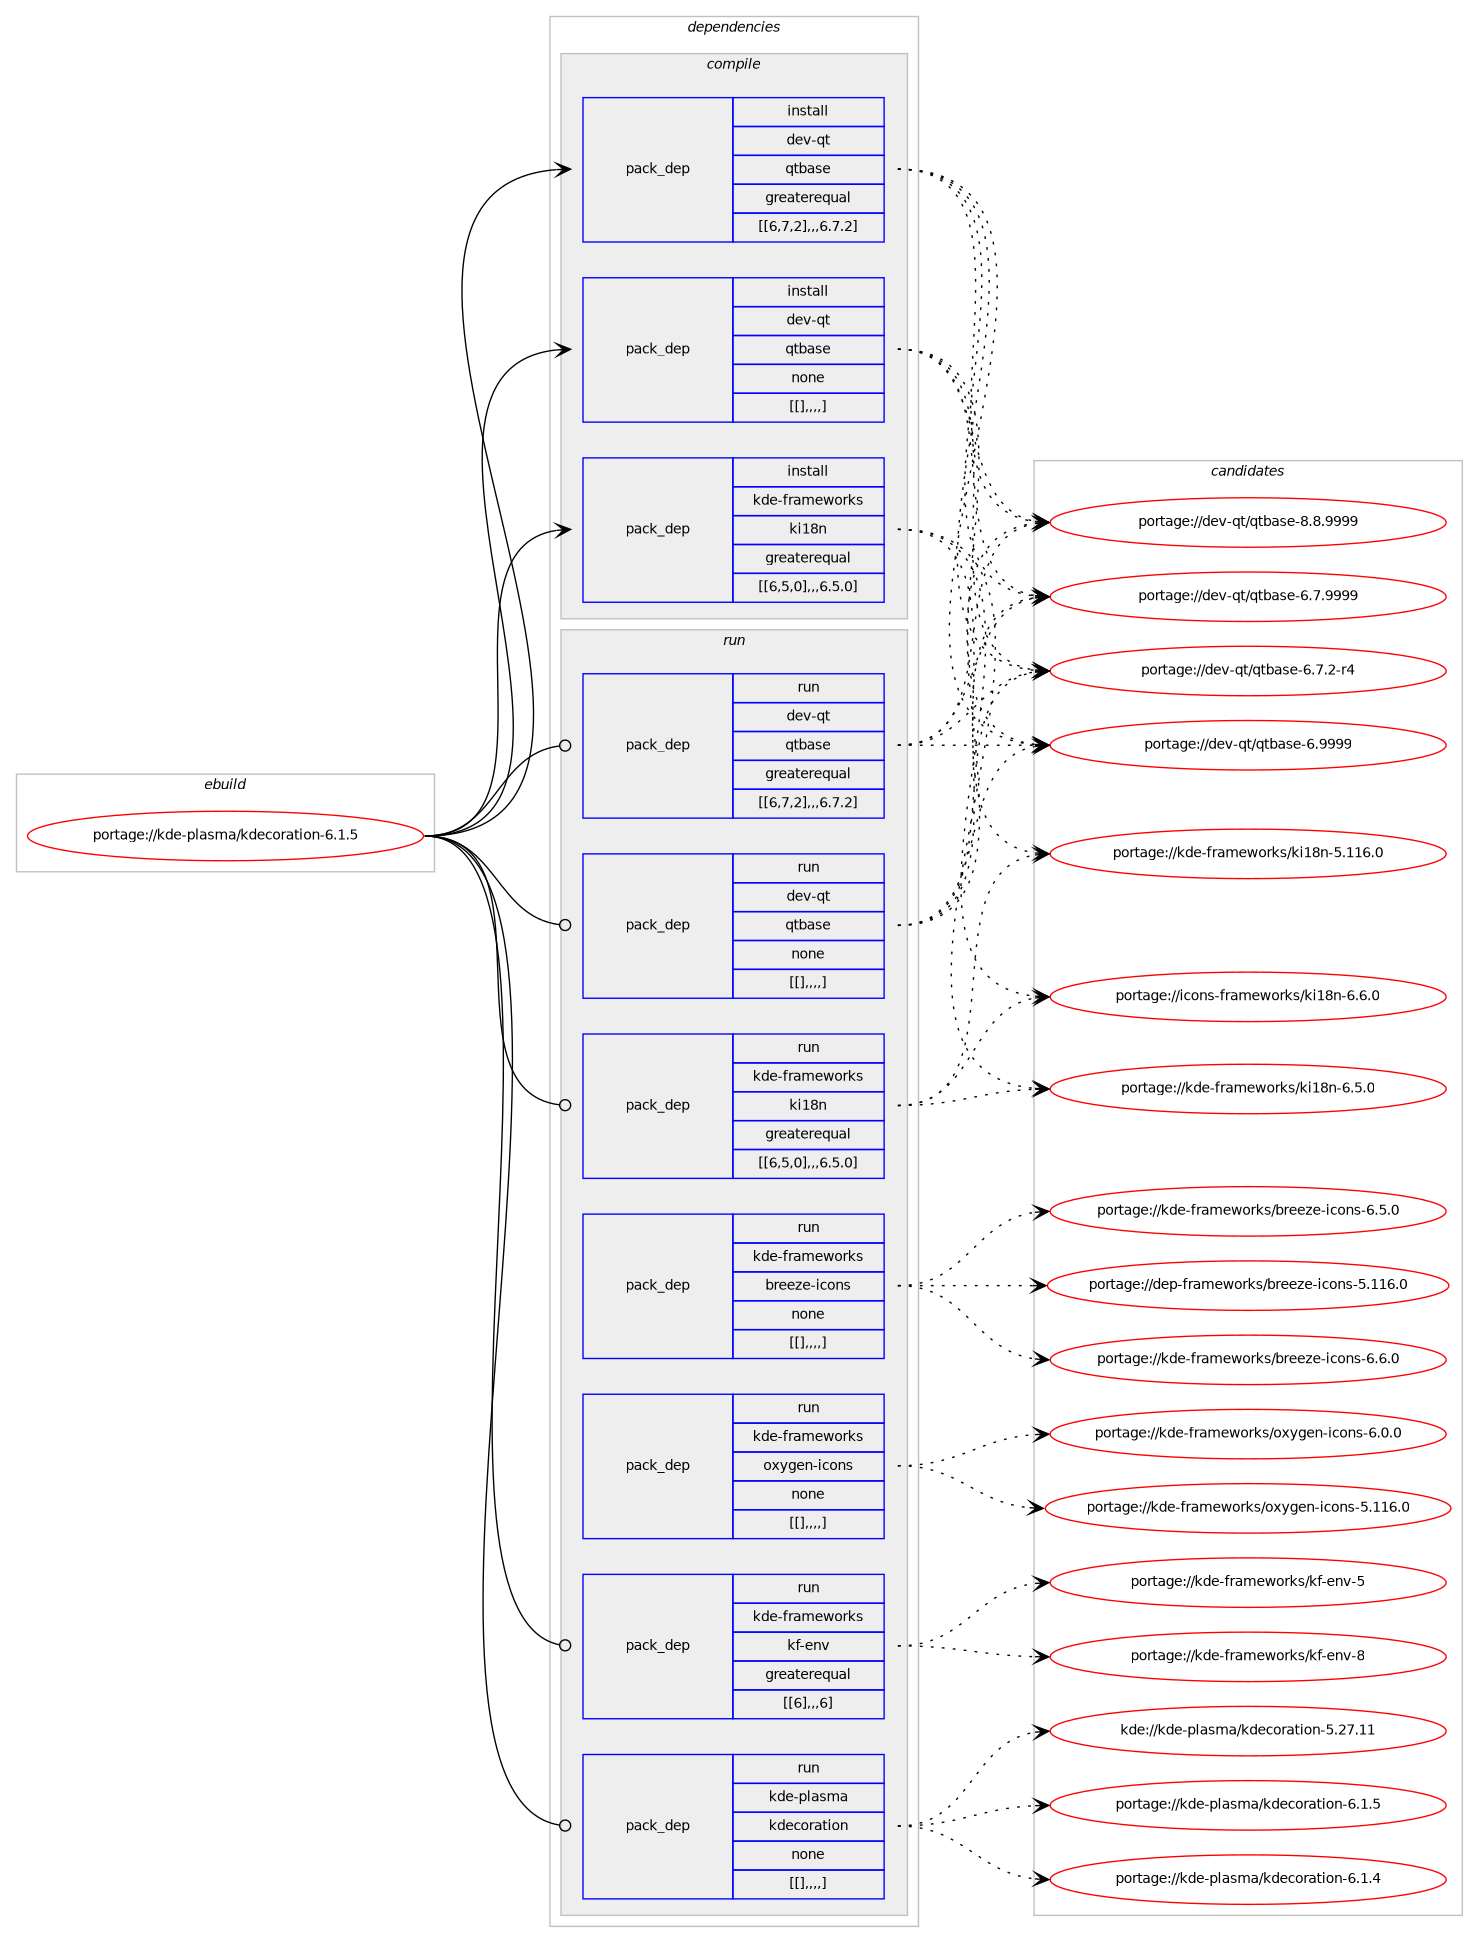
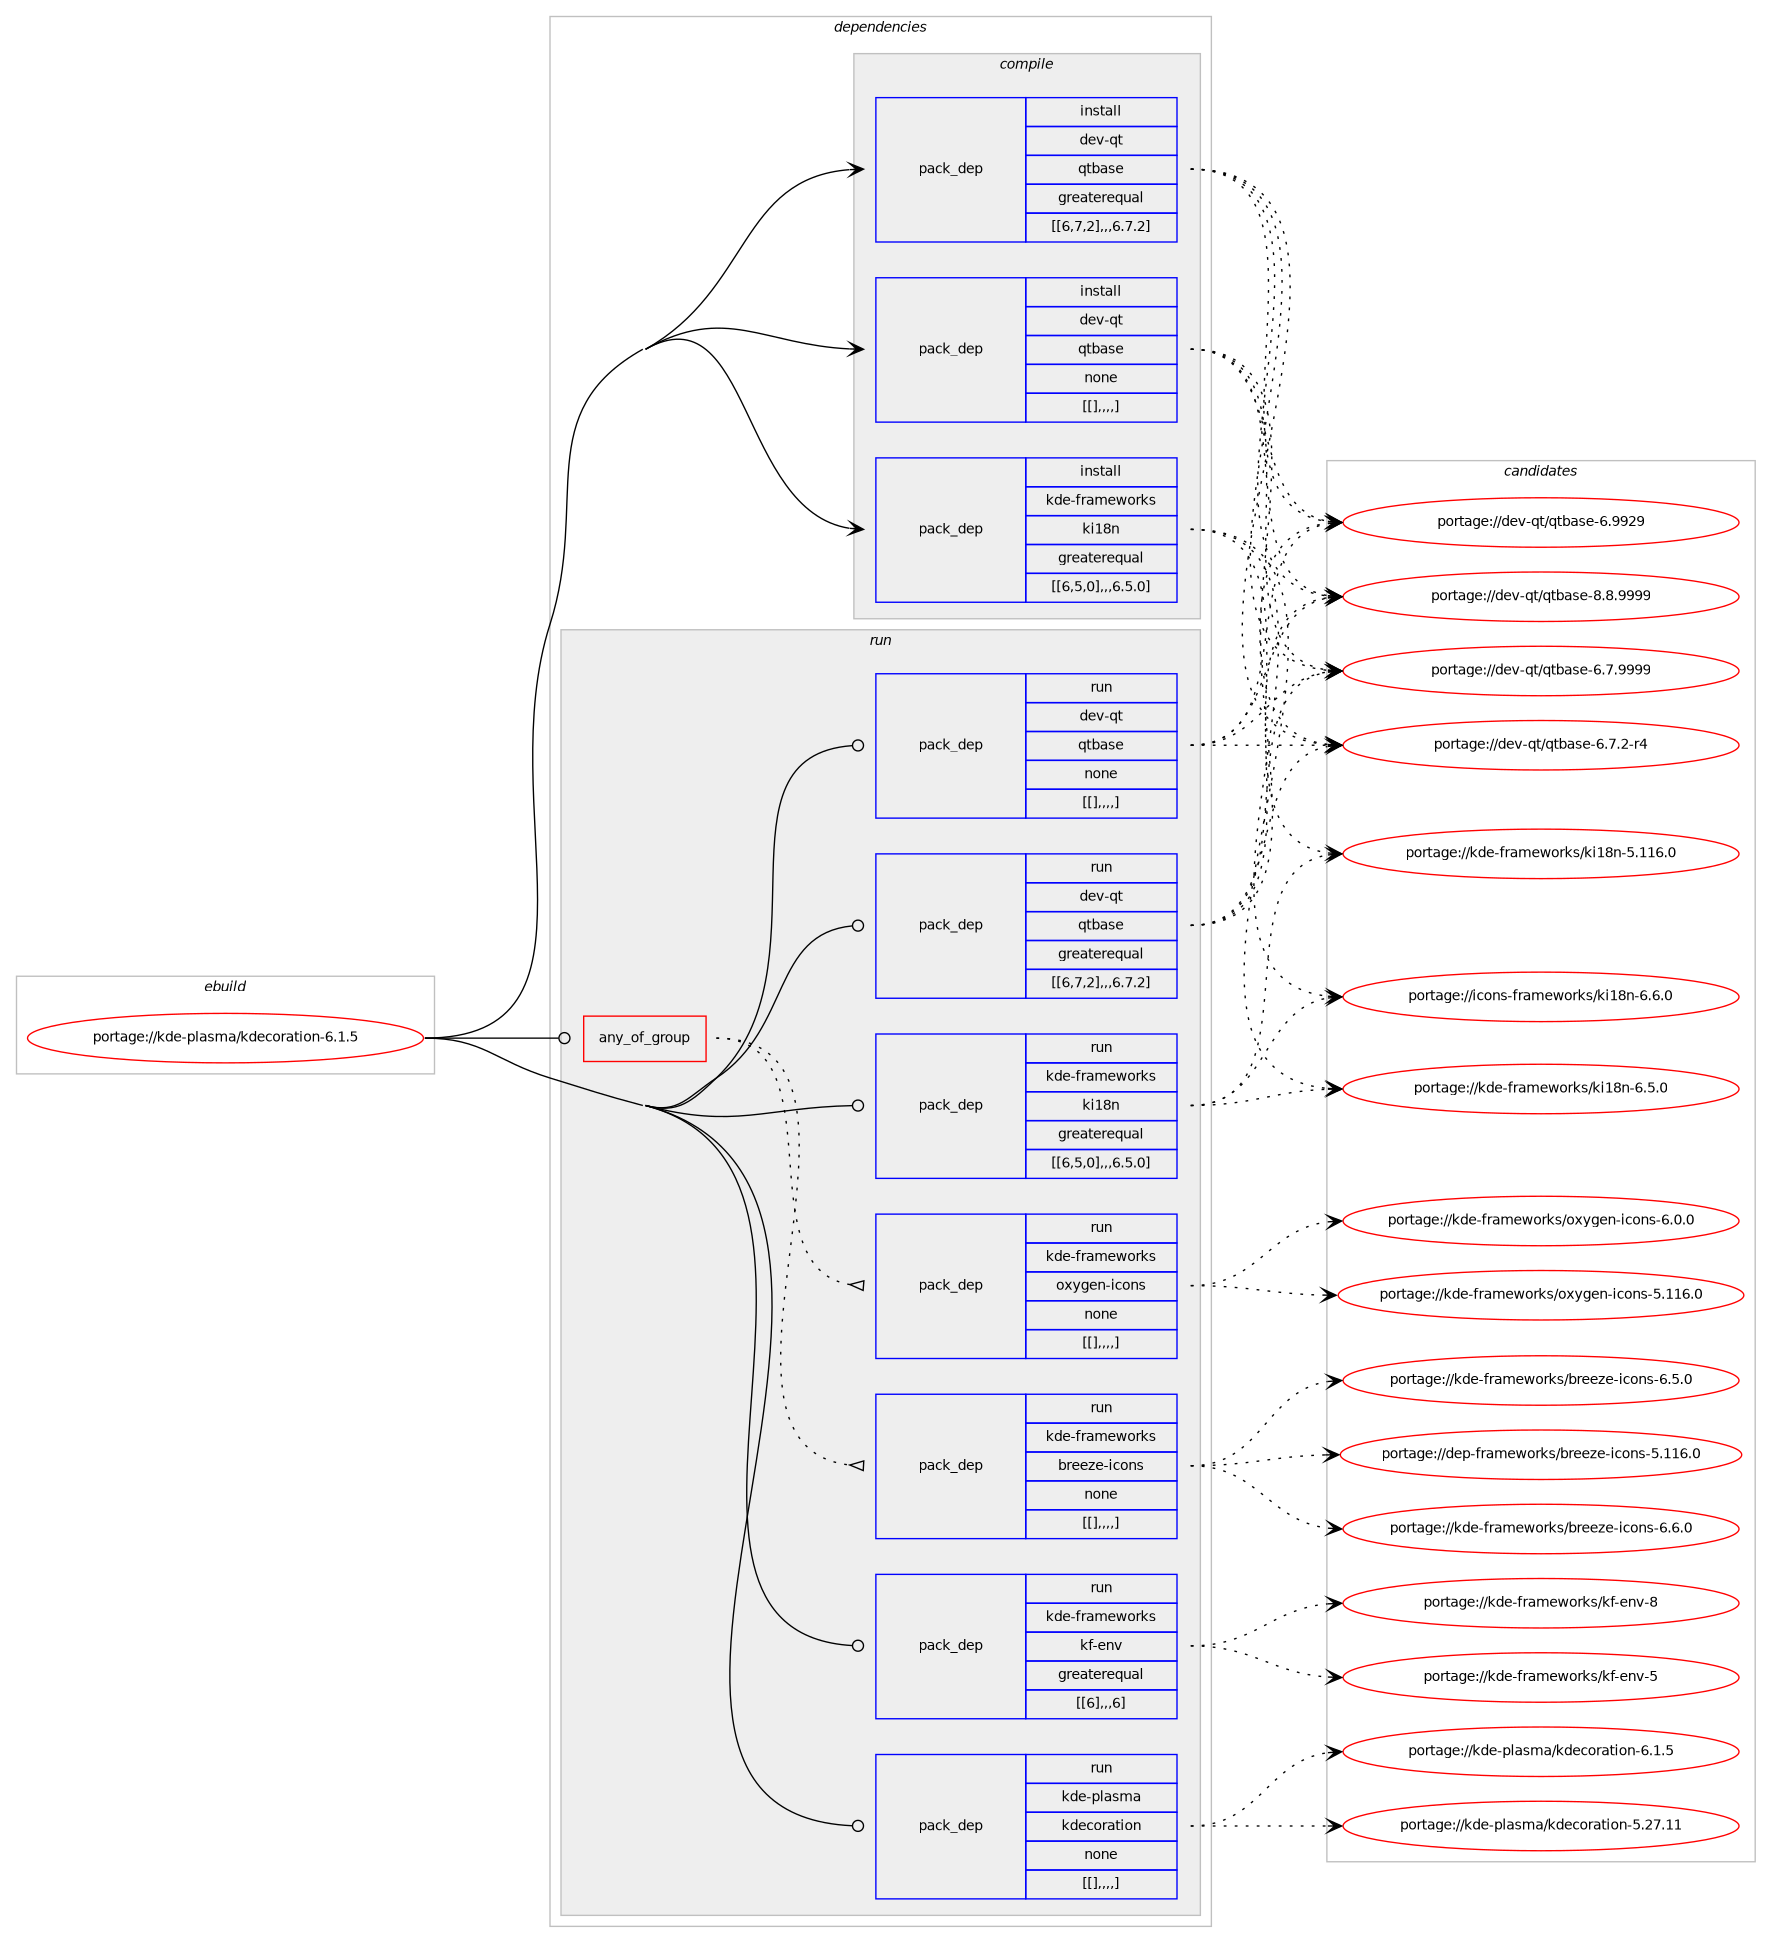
node "portage://dev-qt/qtbase-6.9999": label "portage://dev-qt/qtbase-6.9999" -> "portage://dev-qt/qtbase-6.9929"
node "any_of_group": added
node "kde://kde-plasma/kdecoration-5.27.11": label "kde://kde-plasma/kdecoration-5.27.11" -> "portage://kde-plasma/kdecoration-5.27.11"
node "portage://kde-plasma/kdecoration-6.1.4": removed
